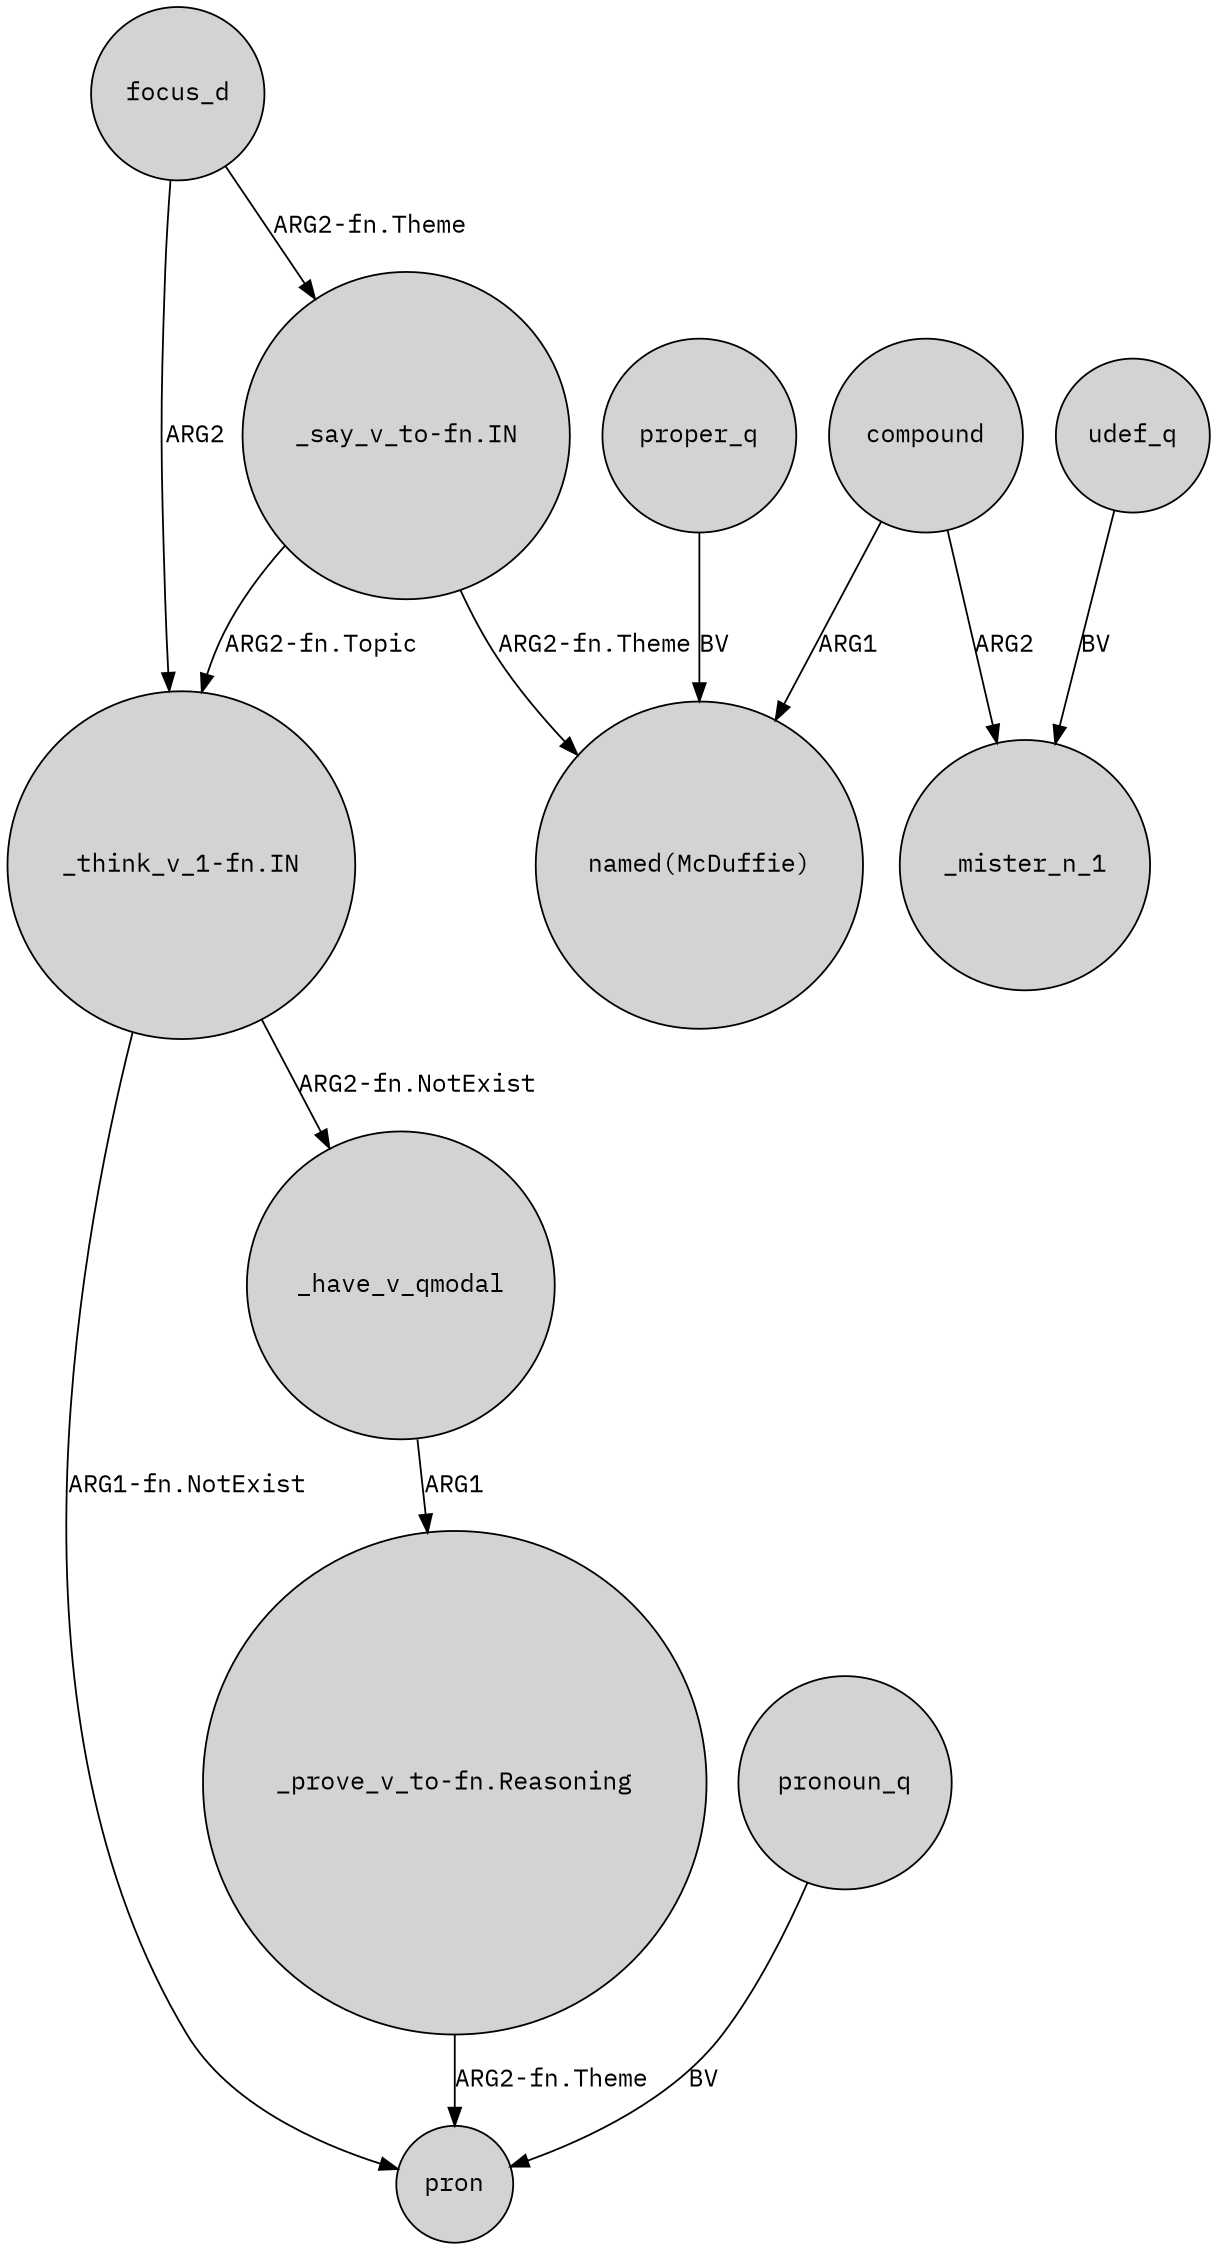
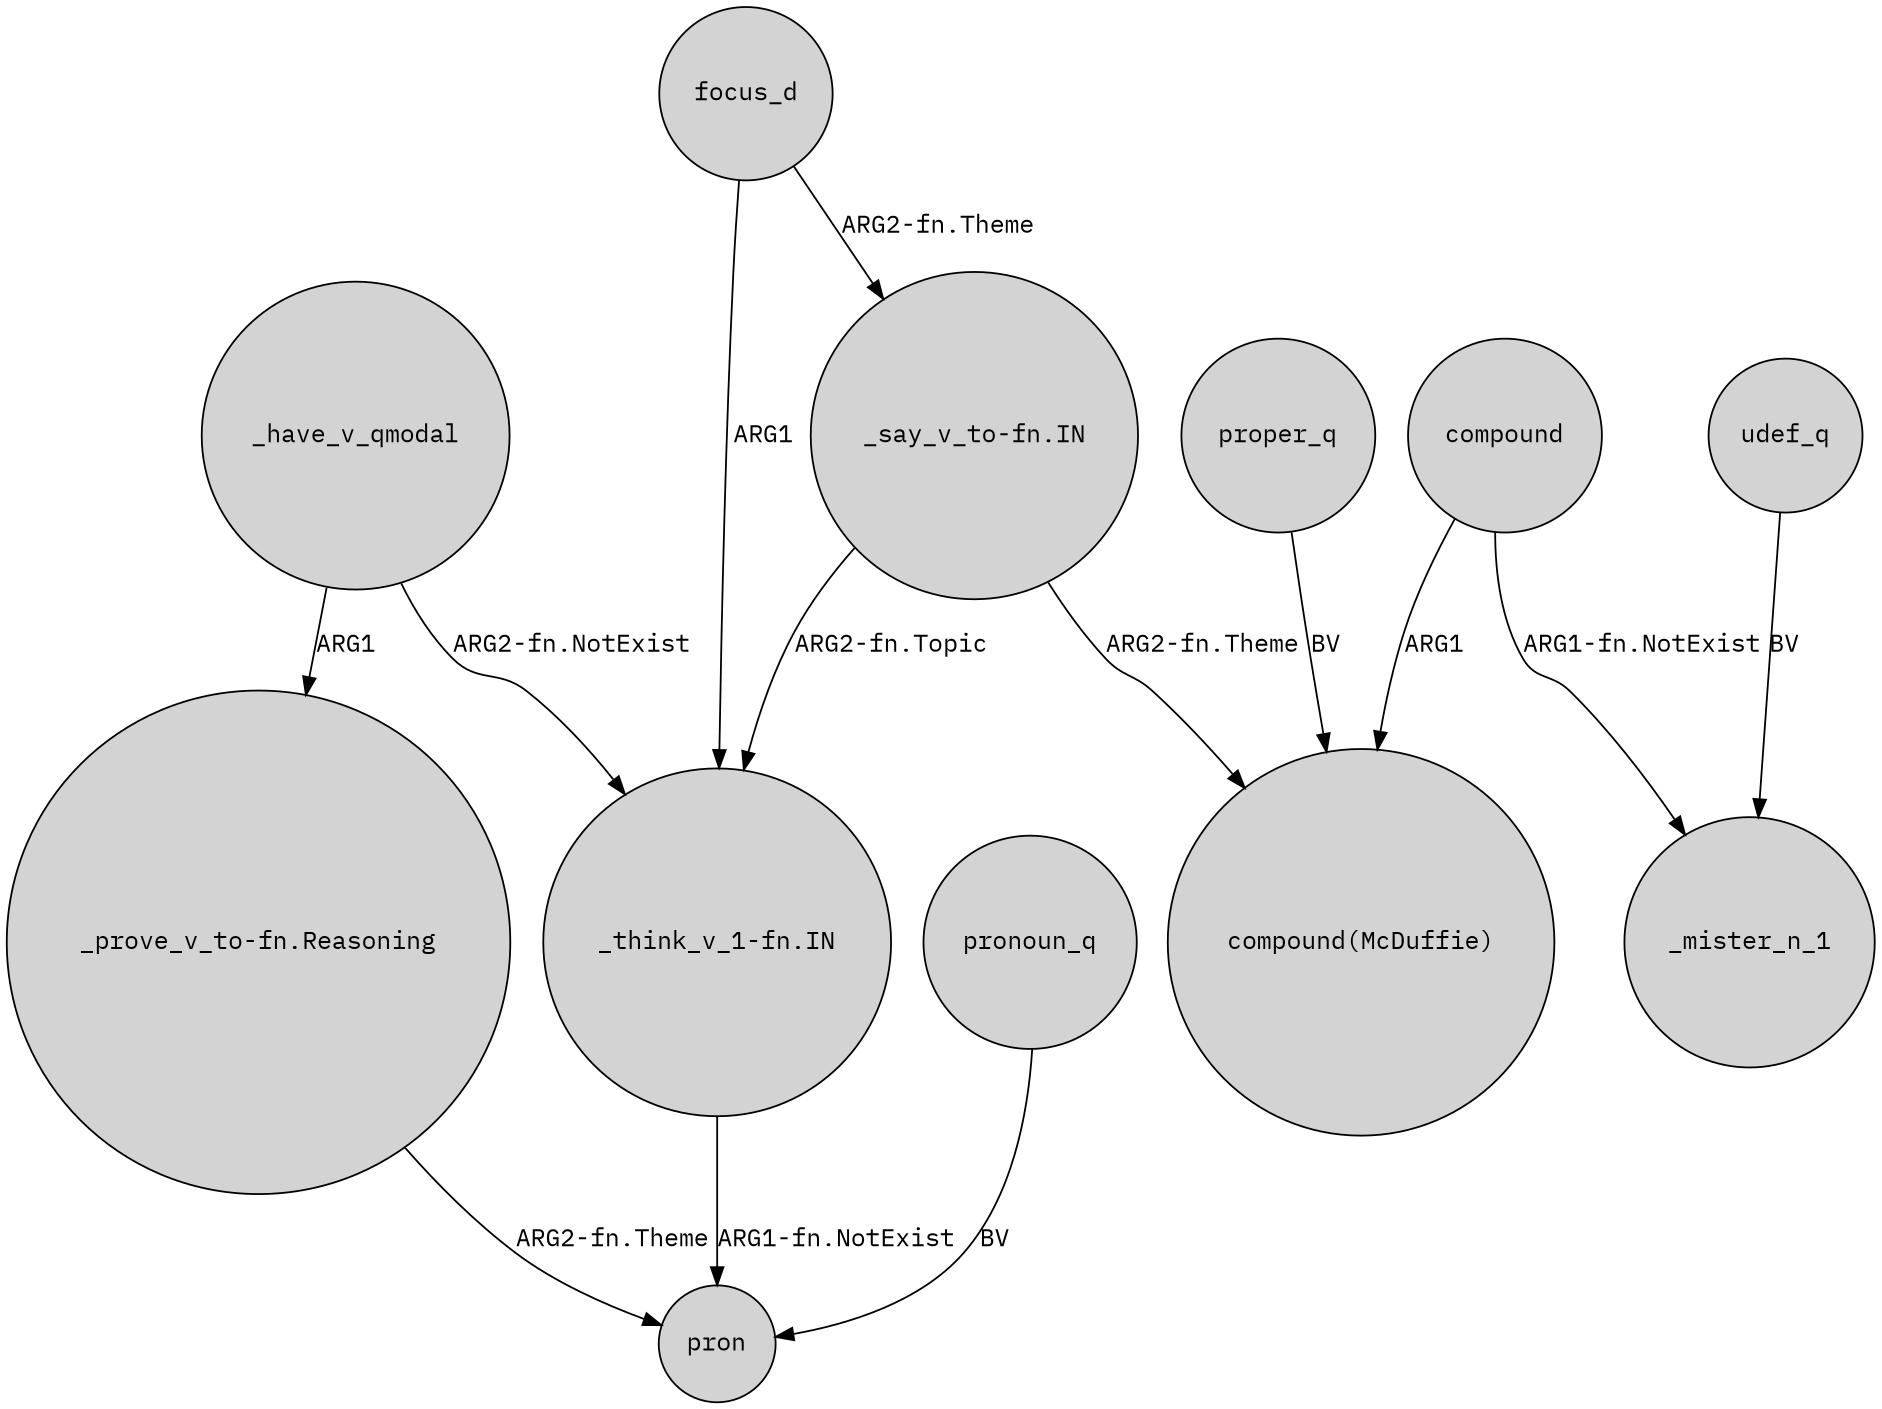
edge "focus_d" -> "_think_v_1-fn.IN": label "ARG2" -> "ARG1"
edge "compound" -> "_mister_n_1": label "ARG2" -> "ARG1-fn.NotExist"
node "named(McDuffie)": label "named(McDuffie)" -> "compound(McDuffie)"
edge "_think_v_1-fn.IN" -> "_have_v_qmodal": reversed
